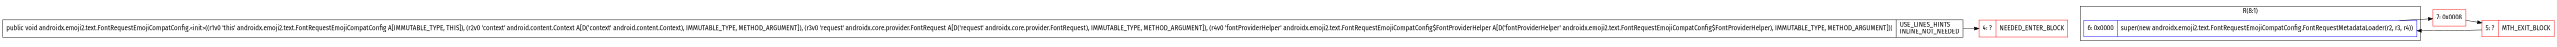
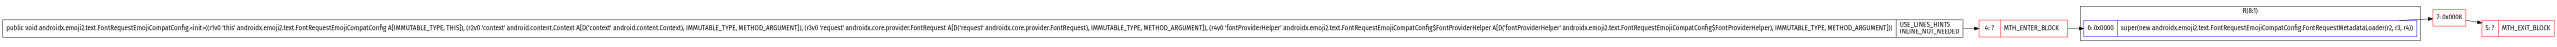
node "4: ?": text "NEEDED_ENTER_BLOCK" -> "MTH_ENTER_BLOCK"
edge "5: ?" -> "6: 0x0000": now "4: ?" -> "6: 0x0000"
